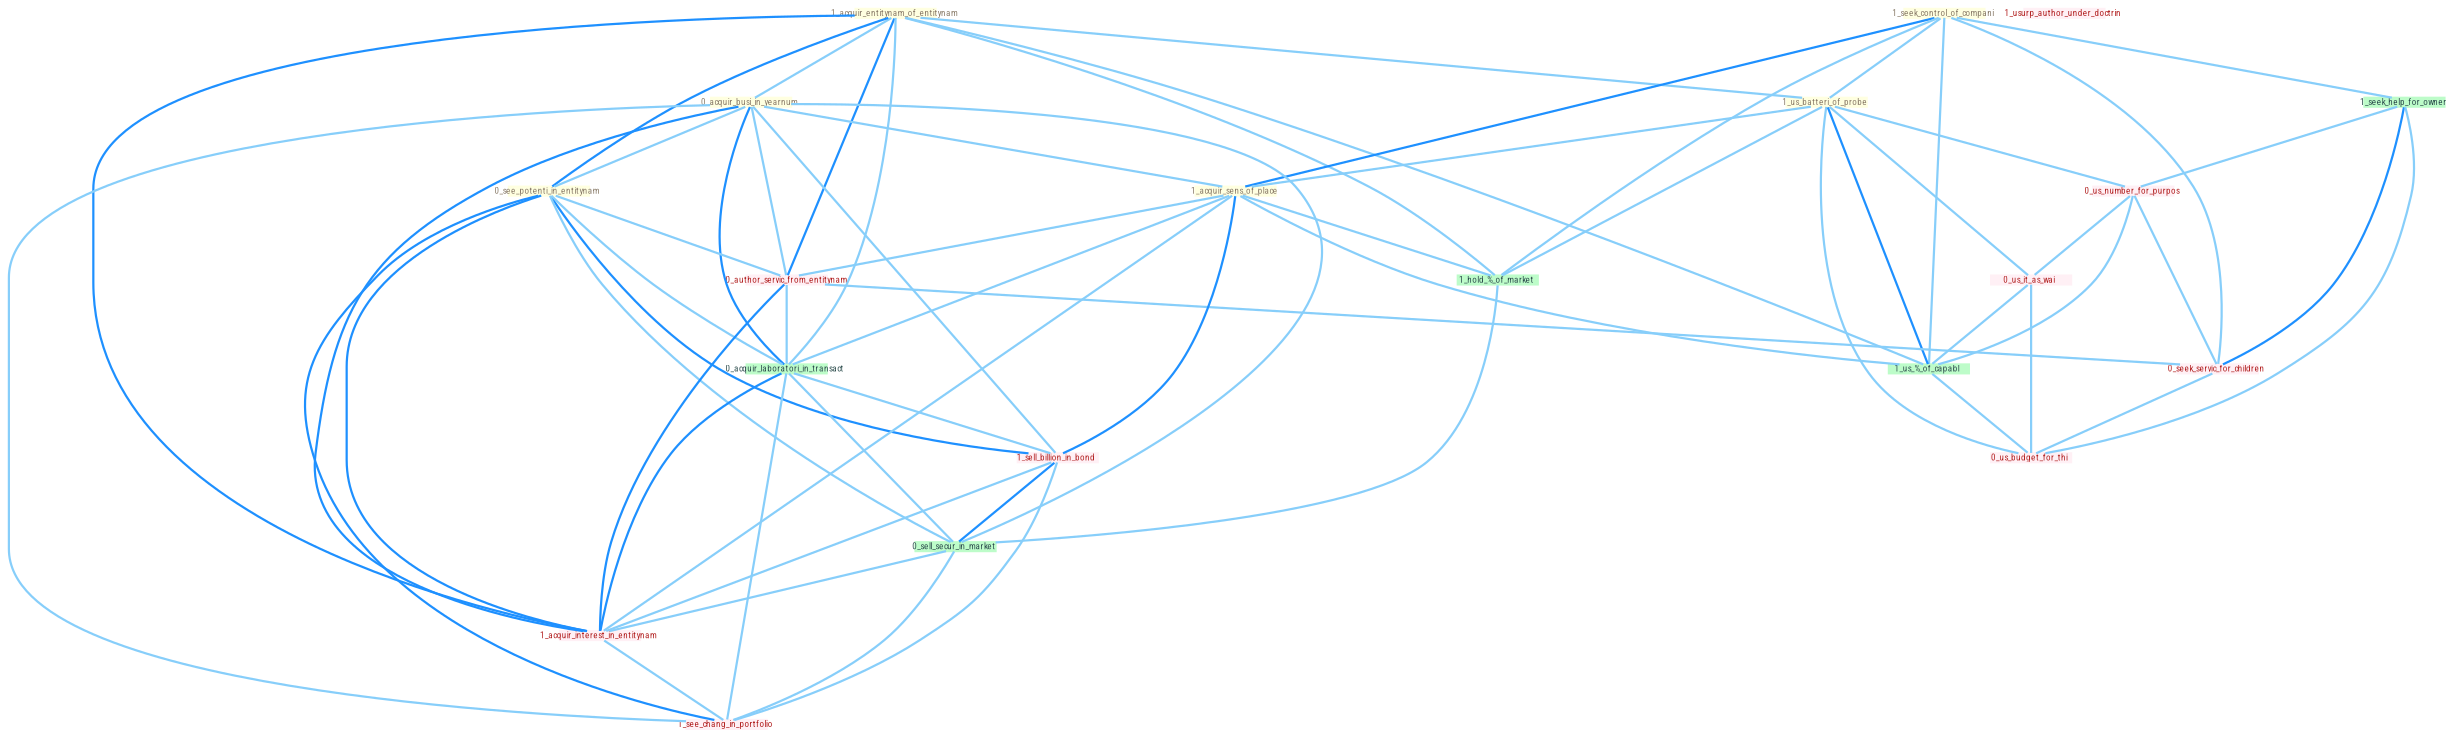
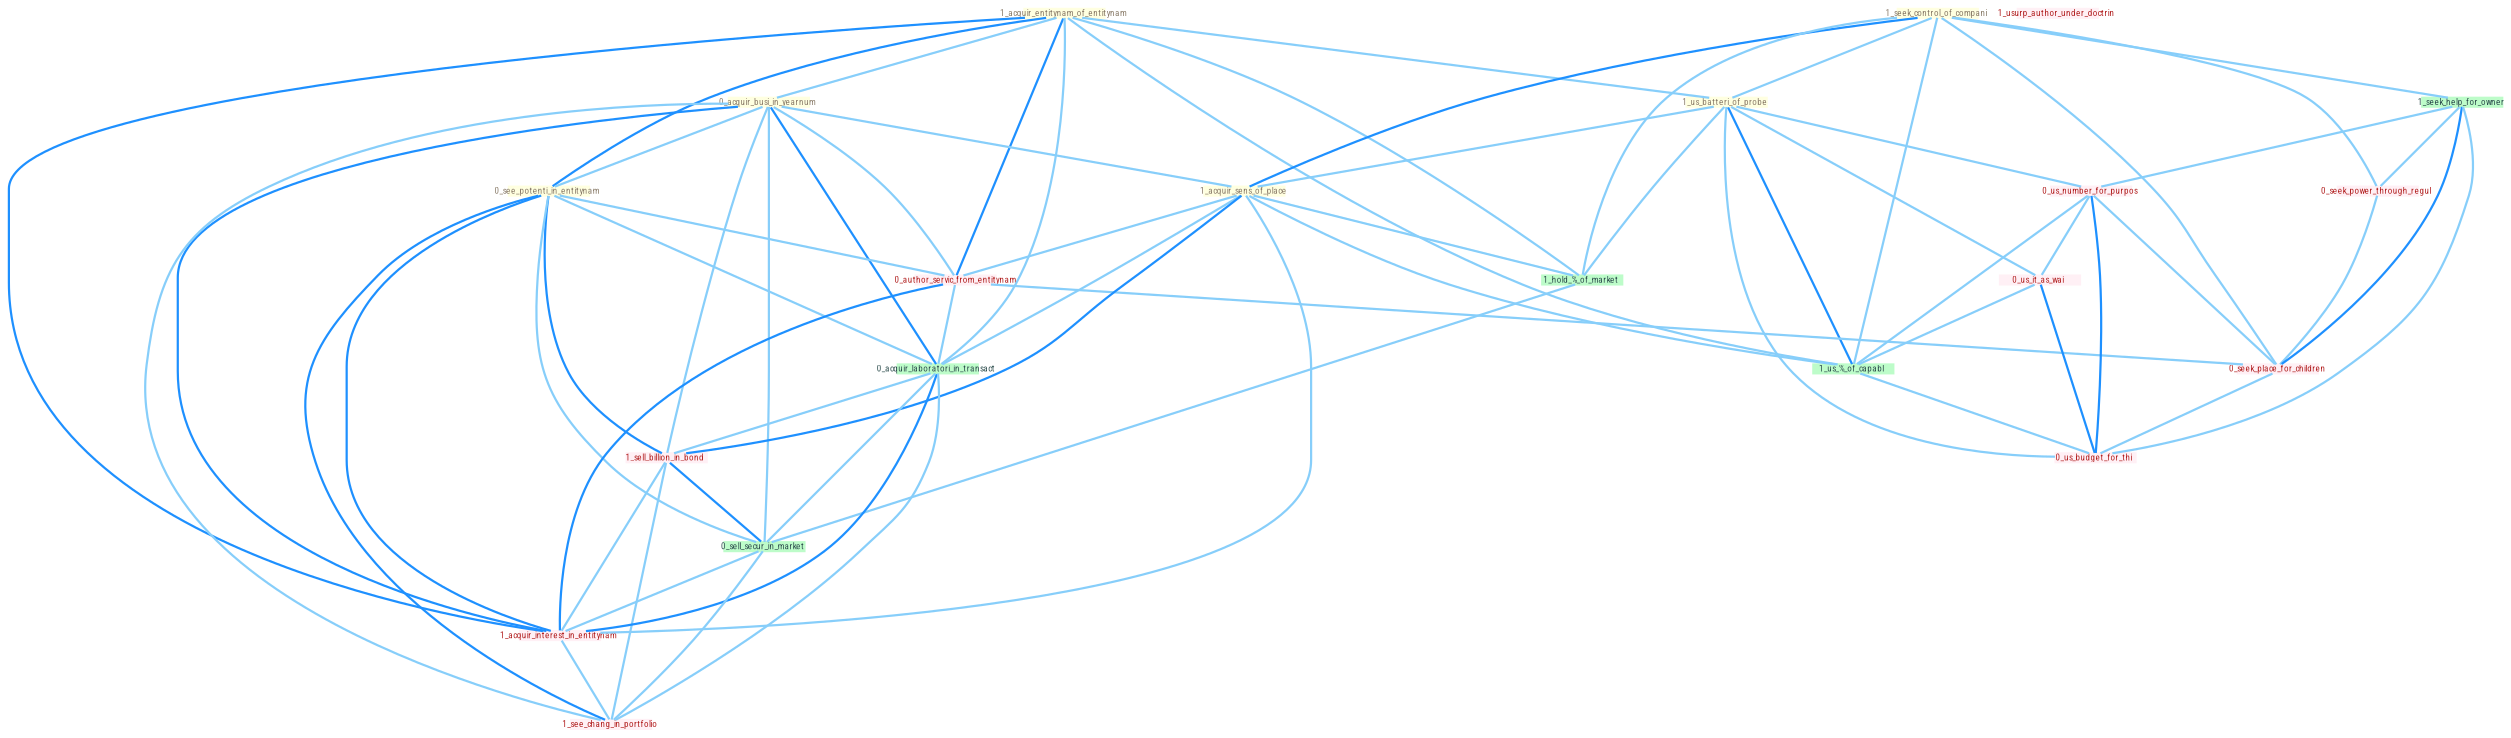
node "0_seek_power_through_regul": added
edge "0_us_number_for_purpos" -- "0_us_budget_for_thi": added
node "0_seek_servic_for_children": label "0_seek_servic_for_children" -> "0_seek_place_for_children"
edge "0_us_it_as_wai" -- "0_us_budget_for_thi": color #87cefa -> #1e90ff
